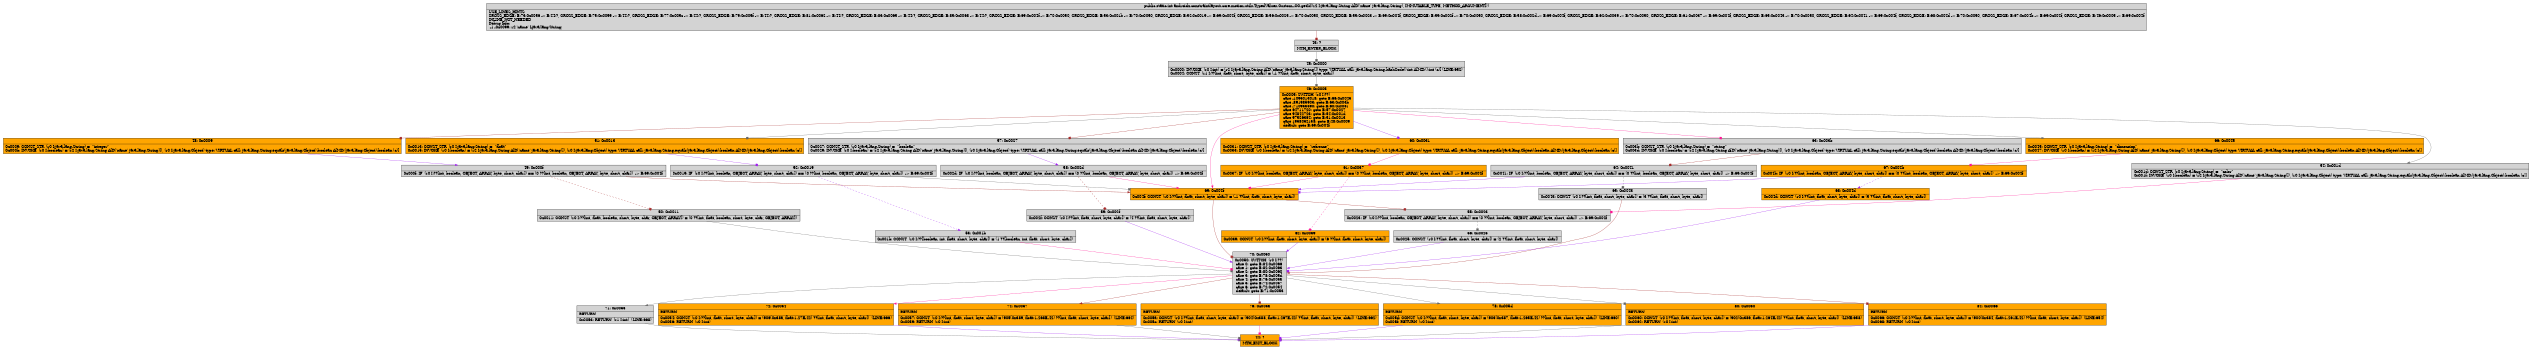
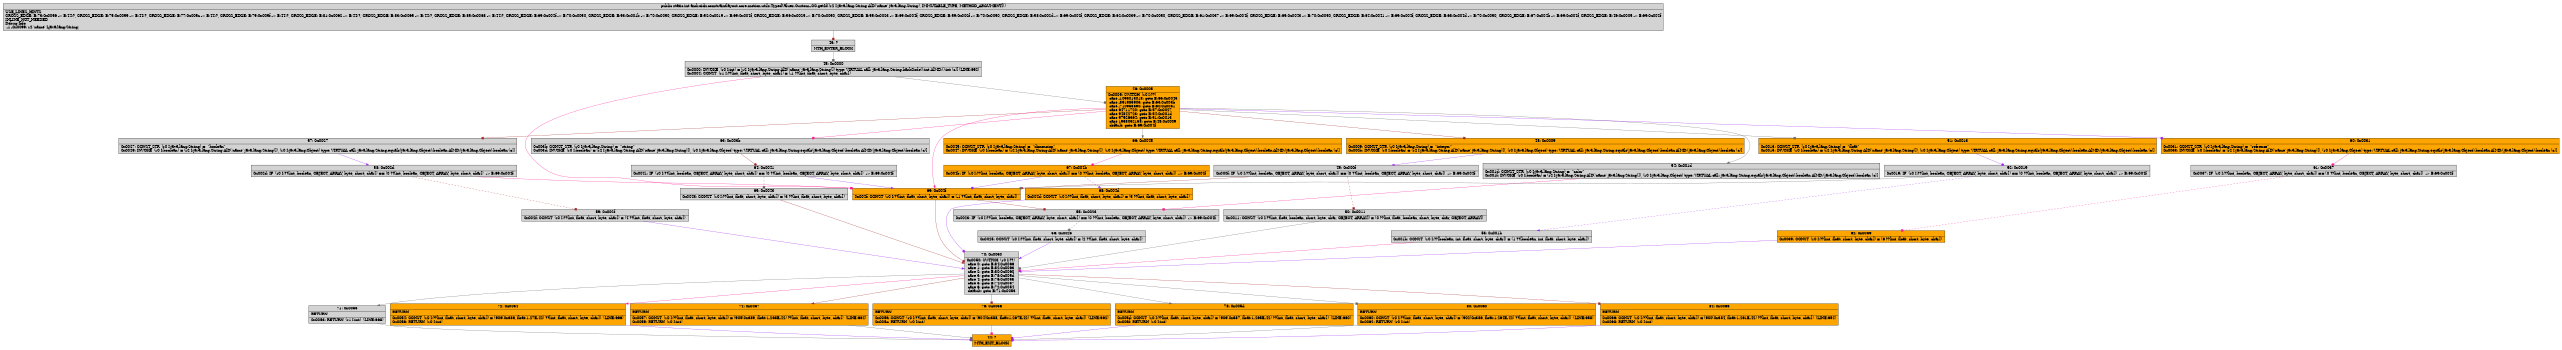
node "61: 0x0037": fillcolor orange -> lightgrey
edge "61: 0x0037" -> "69: 0x004f": now "45: 0x0000" -> "69: 0x004f"
